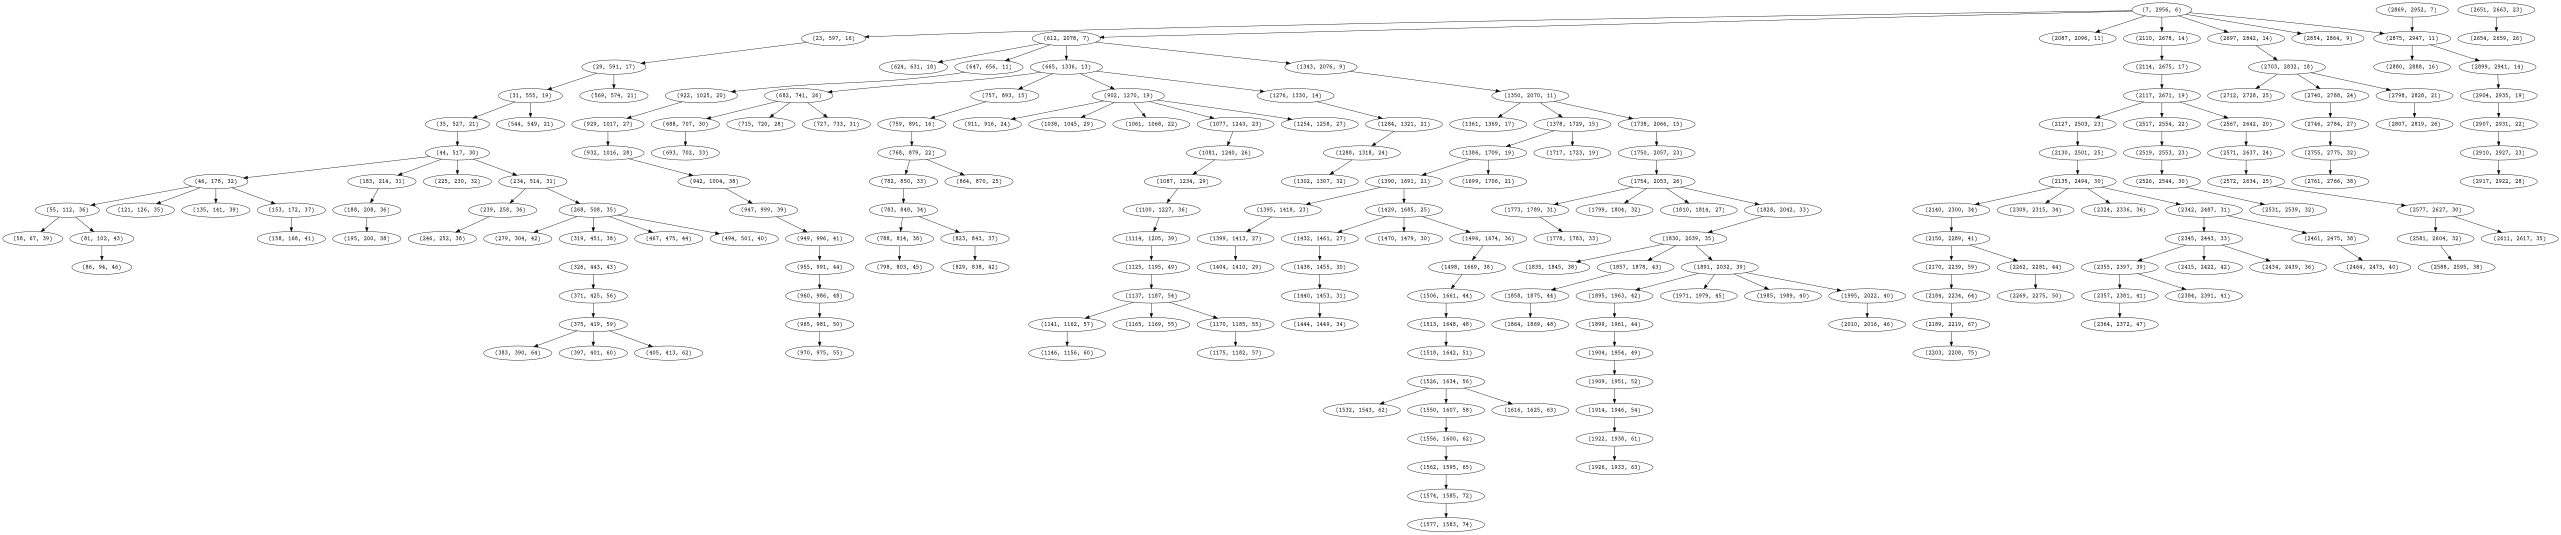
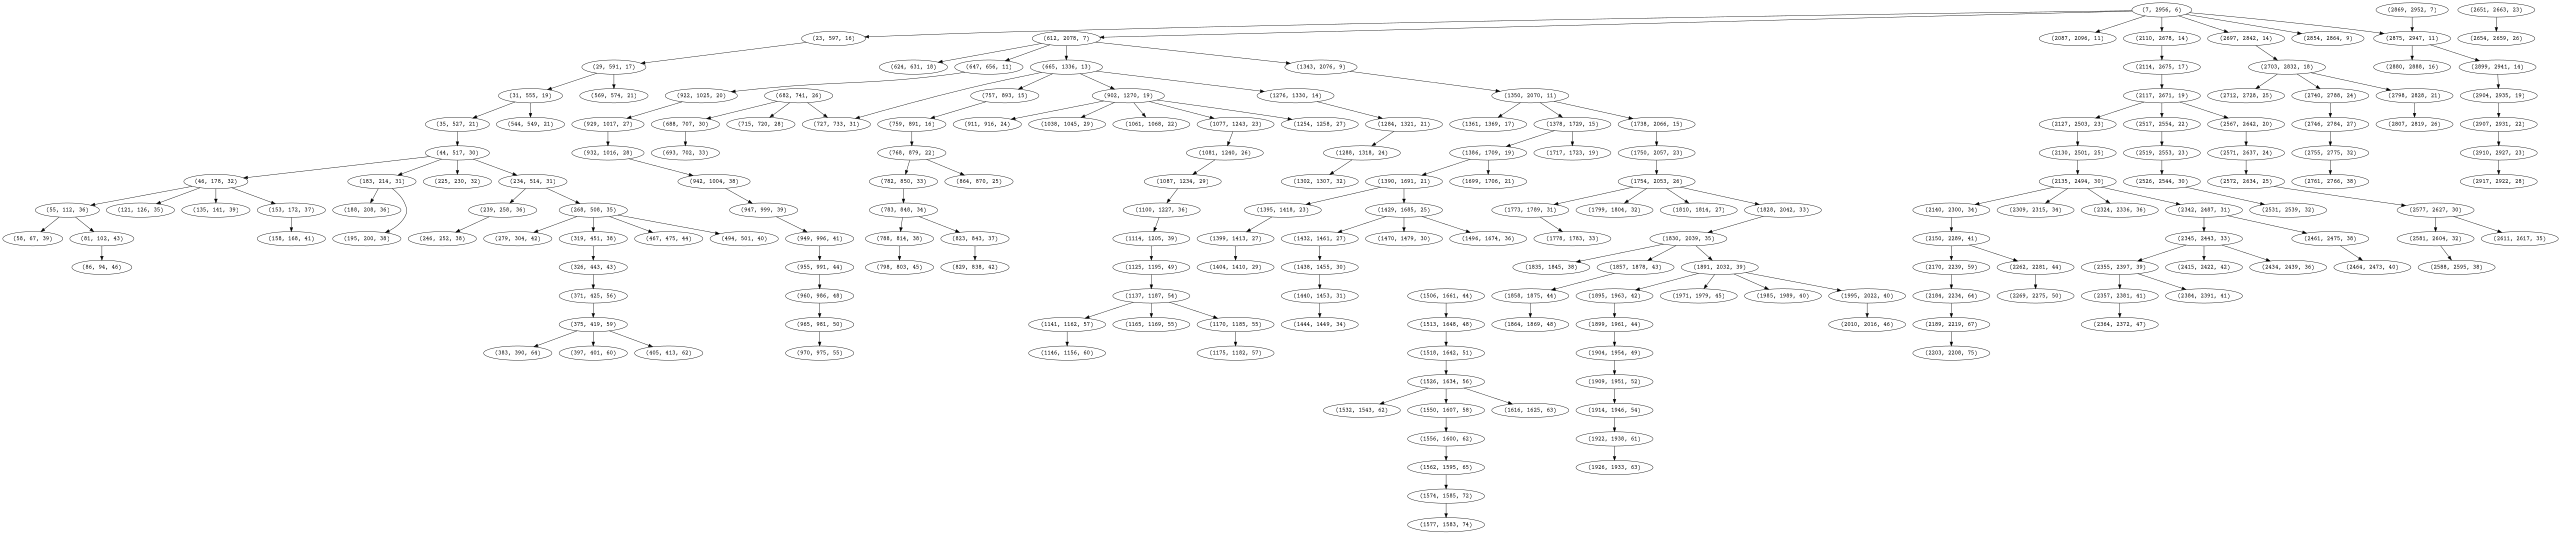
edge "(665, 1336, 13)" -> "(682, 741, 26)": now "(665, 1336, 13)" -> "(727, 733, 31)"
edge "(188, 208, 36)" -> "(195, 200, 38)": now "(183, 214, 31)" -> "(195, 200, 38)"
edge "(319, 451, 38)" -> "(326, 443, 43)": added
node "(1498, 1669, 38)": removed
edge "(1518, 1642, 51)" -> "(1526, 1634, 56)": added
